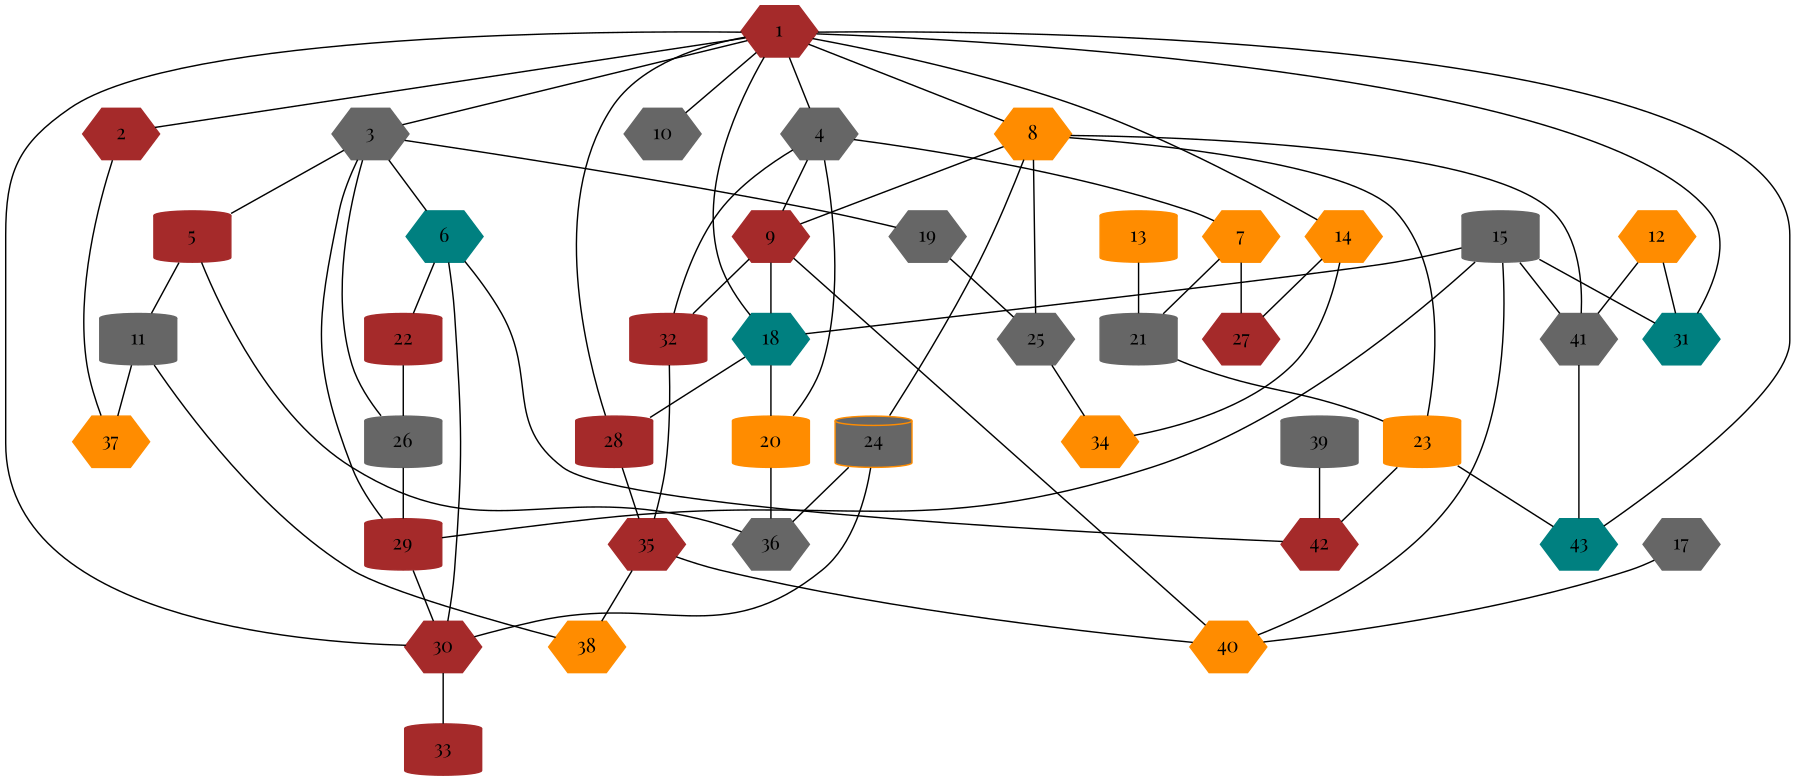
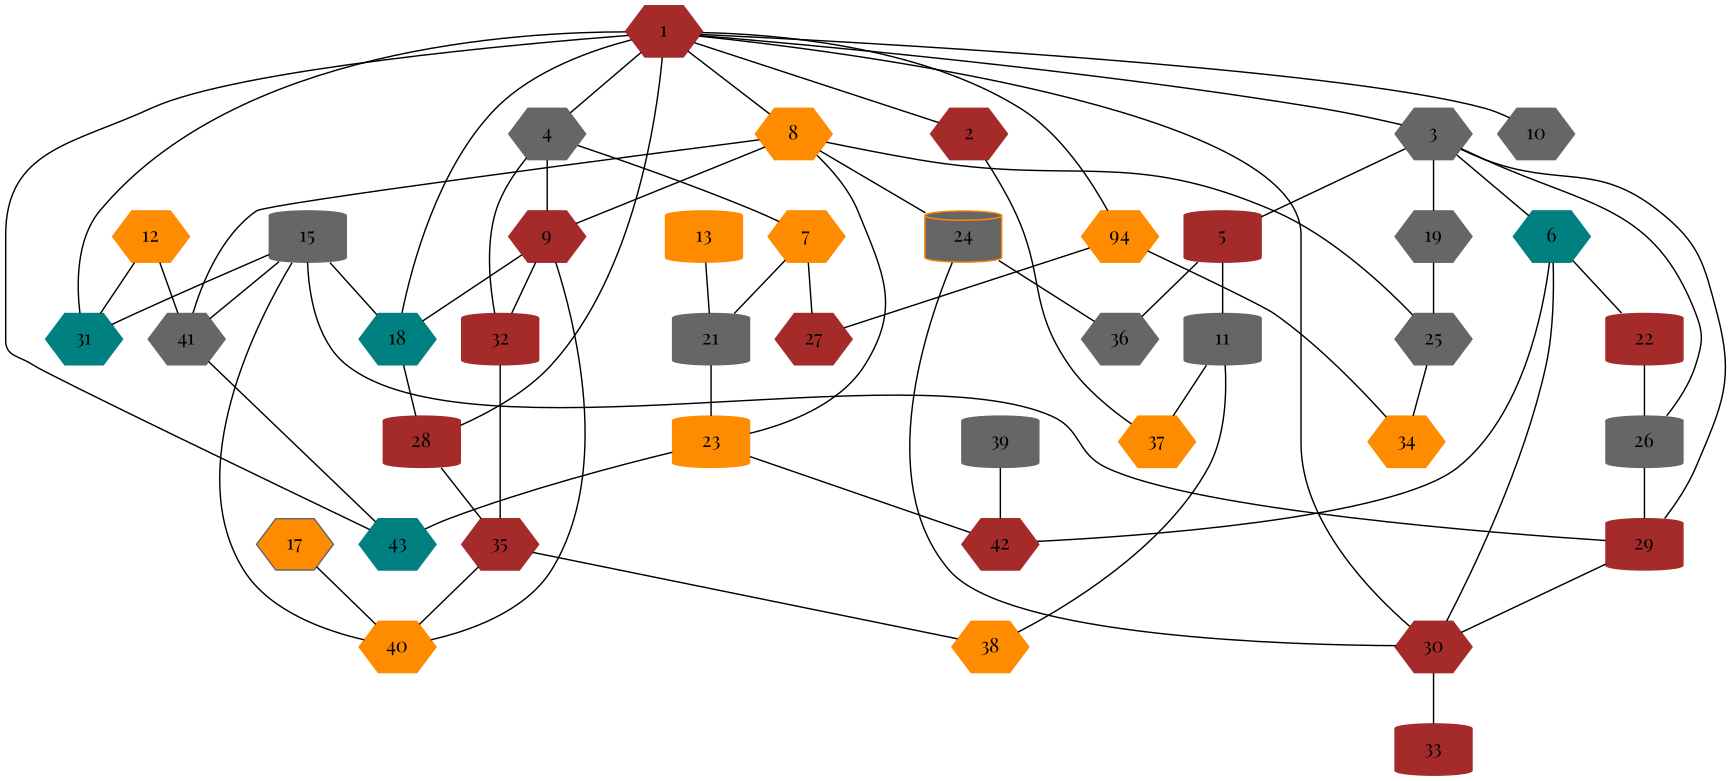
node "14": label "14" -> "94"
node "20": removed
node "17": fillcolor gray40 -> darkorange
